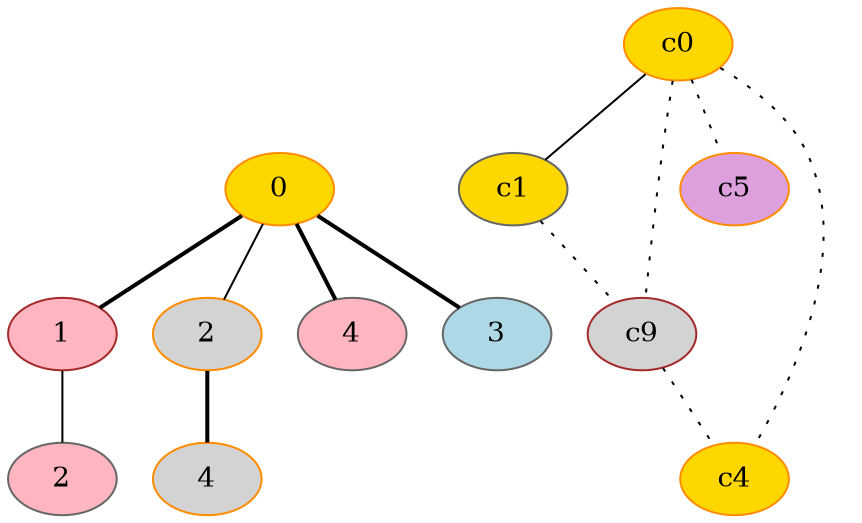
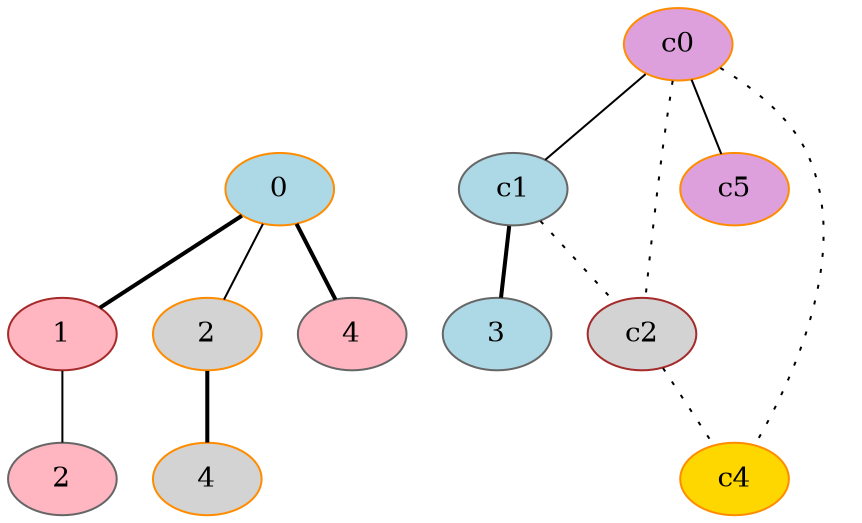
node "c0": fillcolor gold -> plum
edge "c0" -- "c5": style dotted -> solid
node "0": fillcolor gold -> lightblue
node "c1": fillcolor gold -> lightblue
edge "0" -- "3": now "c1" -- "3"
node "c9": label "c9" -> "c2"
